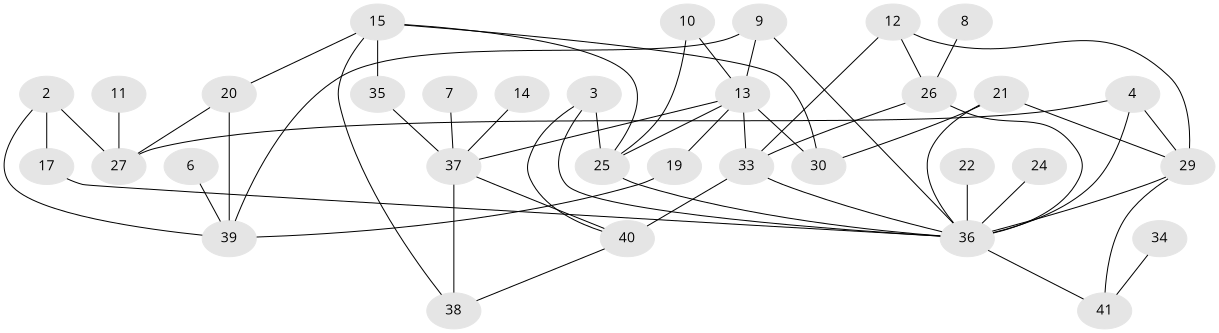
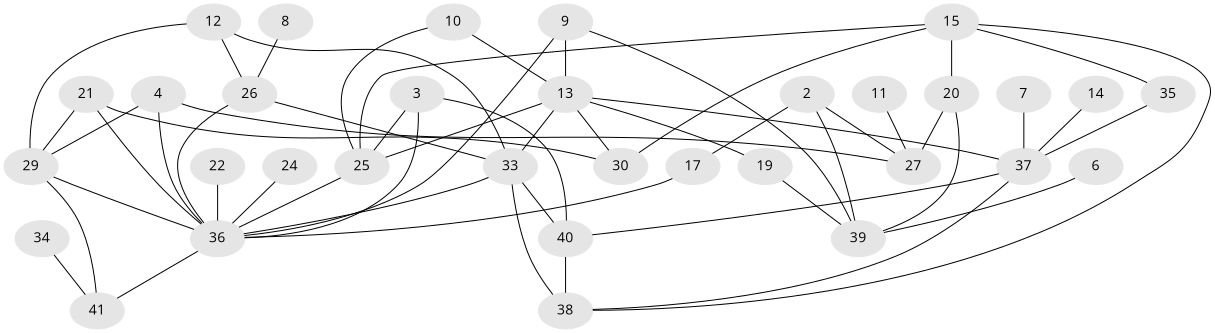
edge "33" -- "38": added
